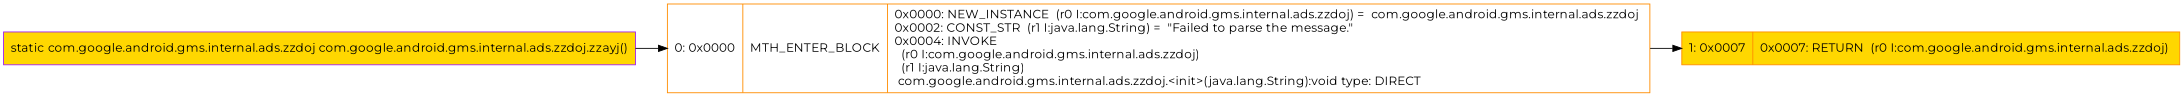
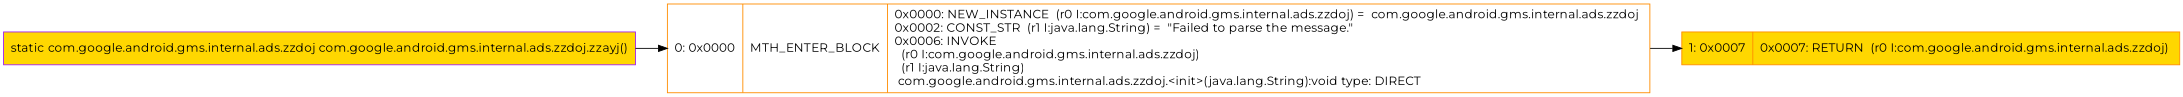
node "0: 0x0000": text "0x0004: INVOKE" -> "0x0006: INVOKE"
